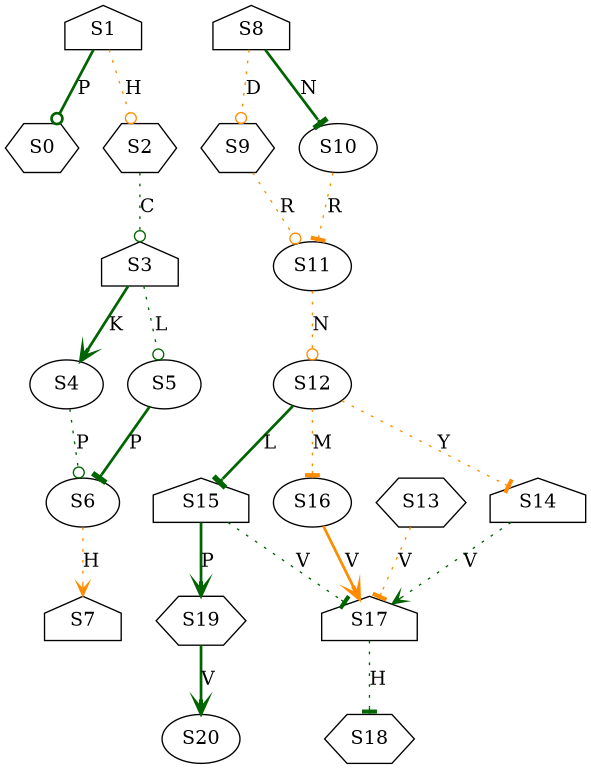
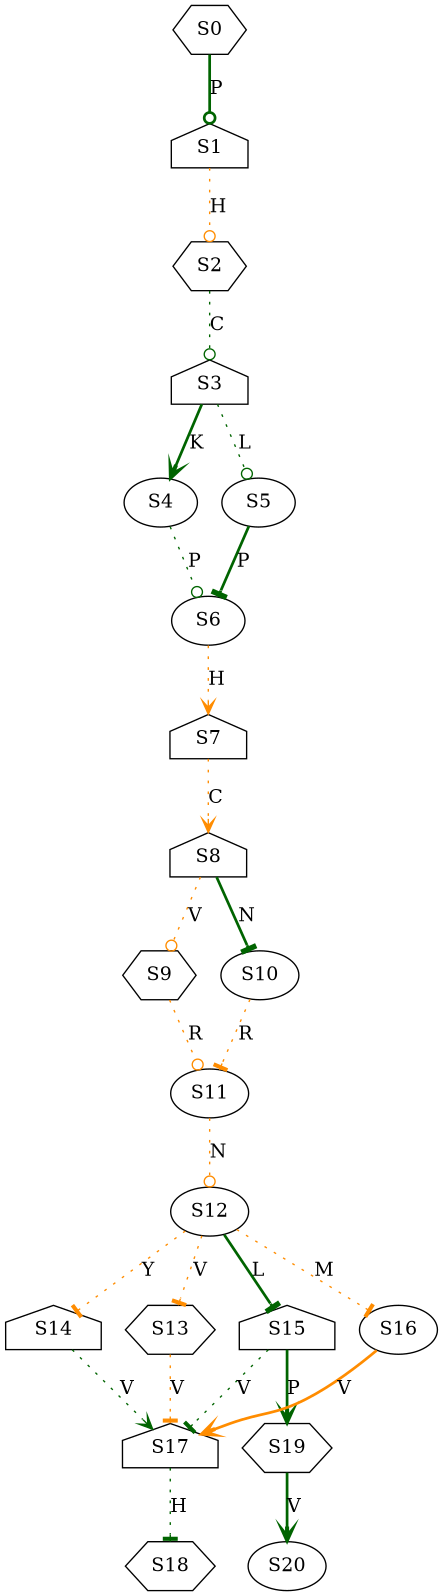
edge "S1" -> "S0": reversed
edge "S8" -> "S9": label "D" -> "V"
edge "S7" -> "S8": added, label "C"
edge "S12" -> "S13": added, label "V"
